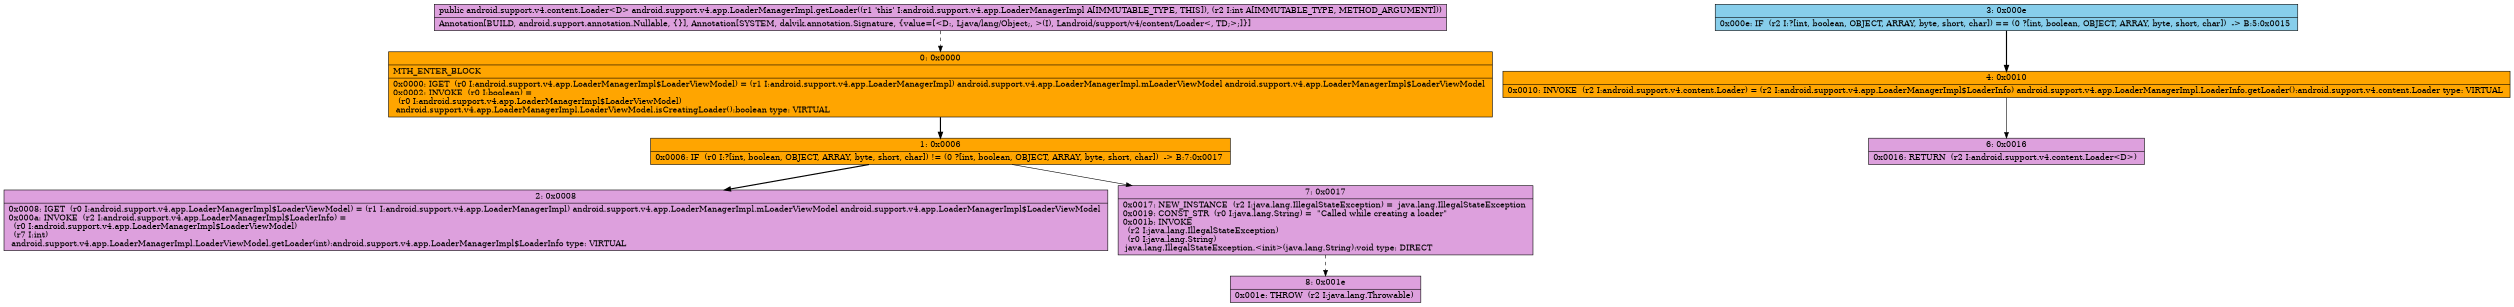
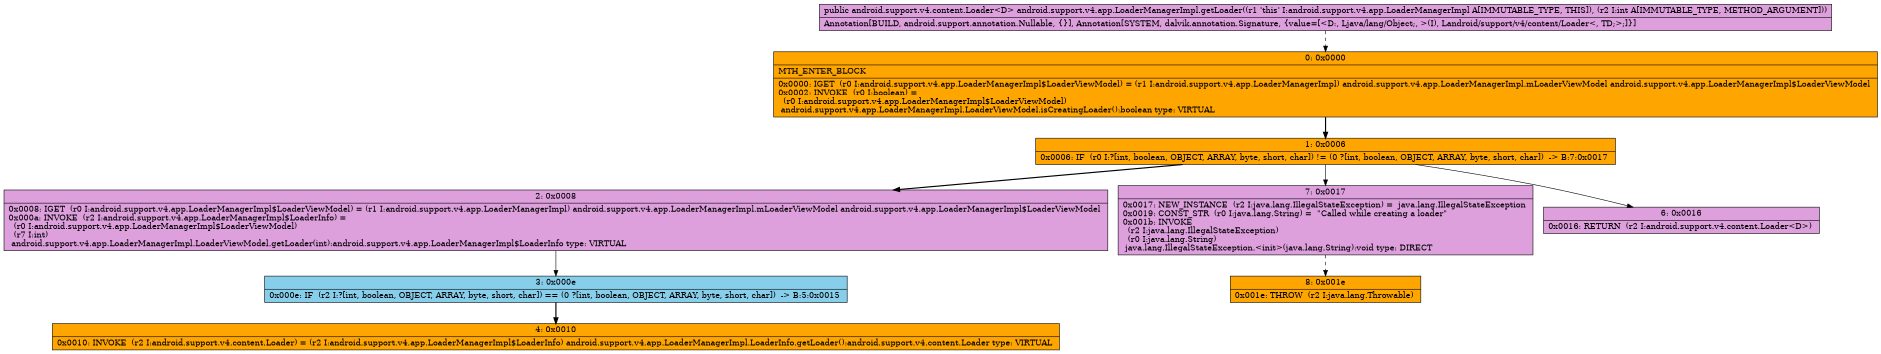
edge "4: 0x0010" -> "6: 0x0016": now "1: 0x0006" -> "6: 0x0016"
edge "2: 0x0008" -> "3: 0x000e": added
node "8: 0x001e": fillcolor plum -> orange
